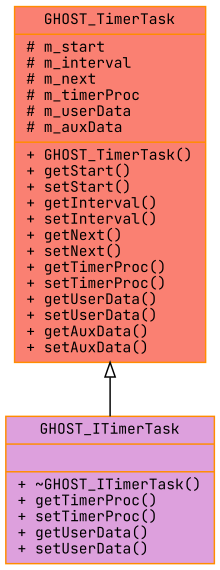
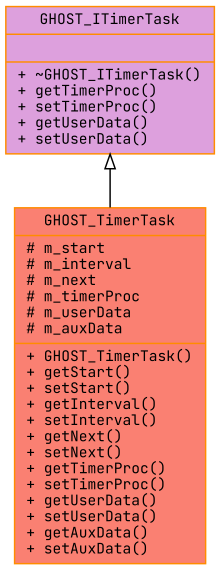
edge "GHOST_ITimerTask" -> "GHOST_TimerTask": reversed
